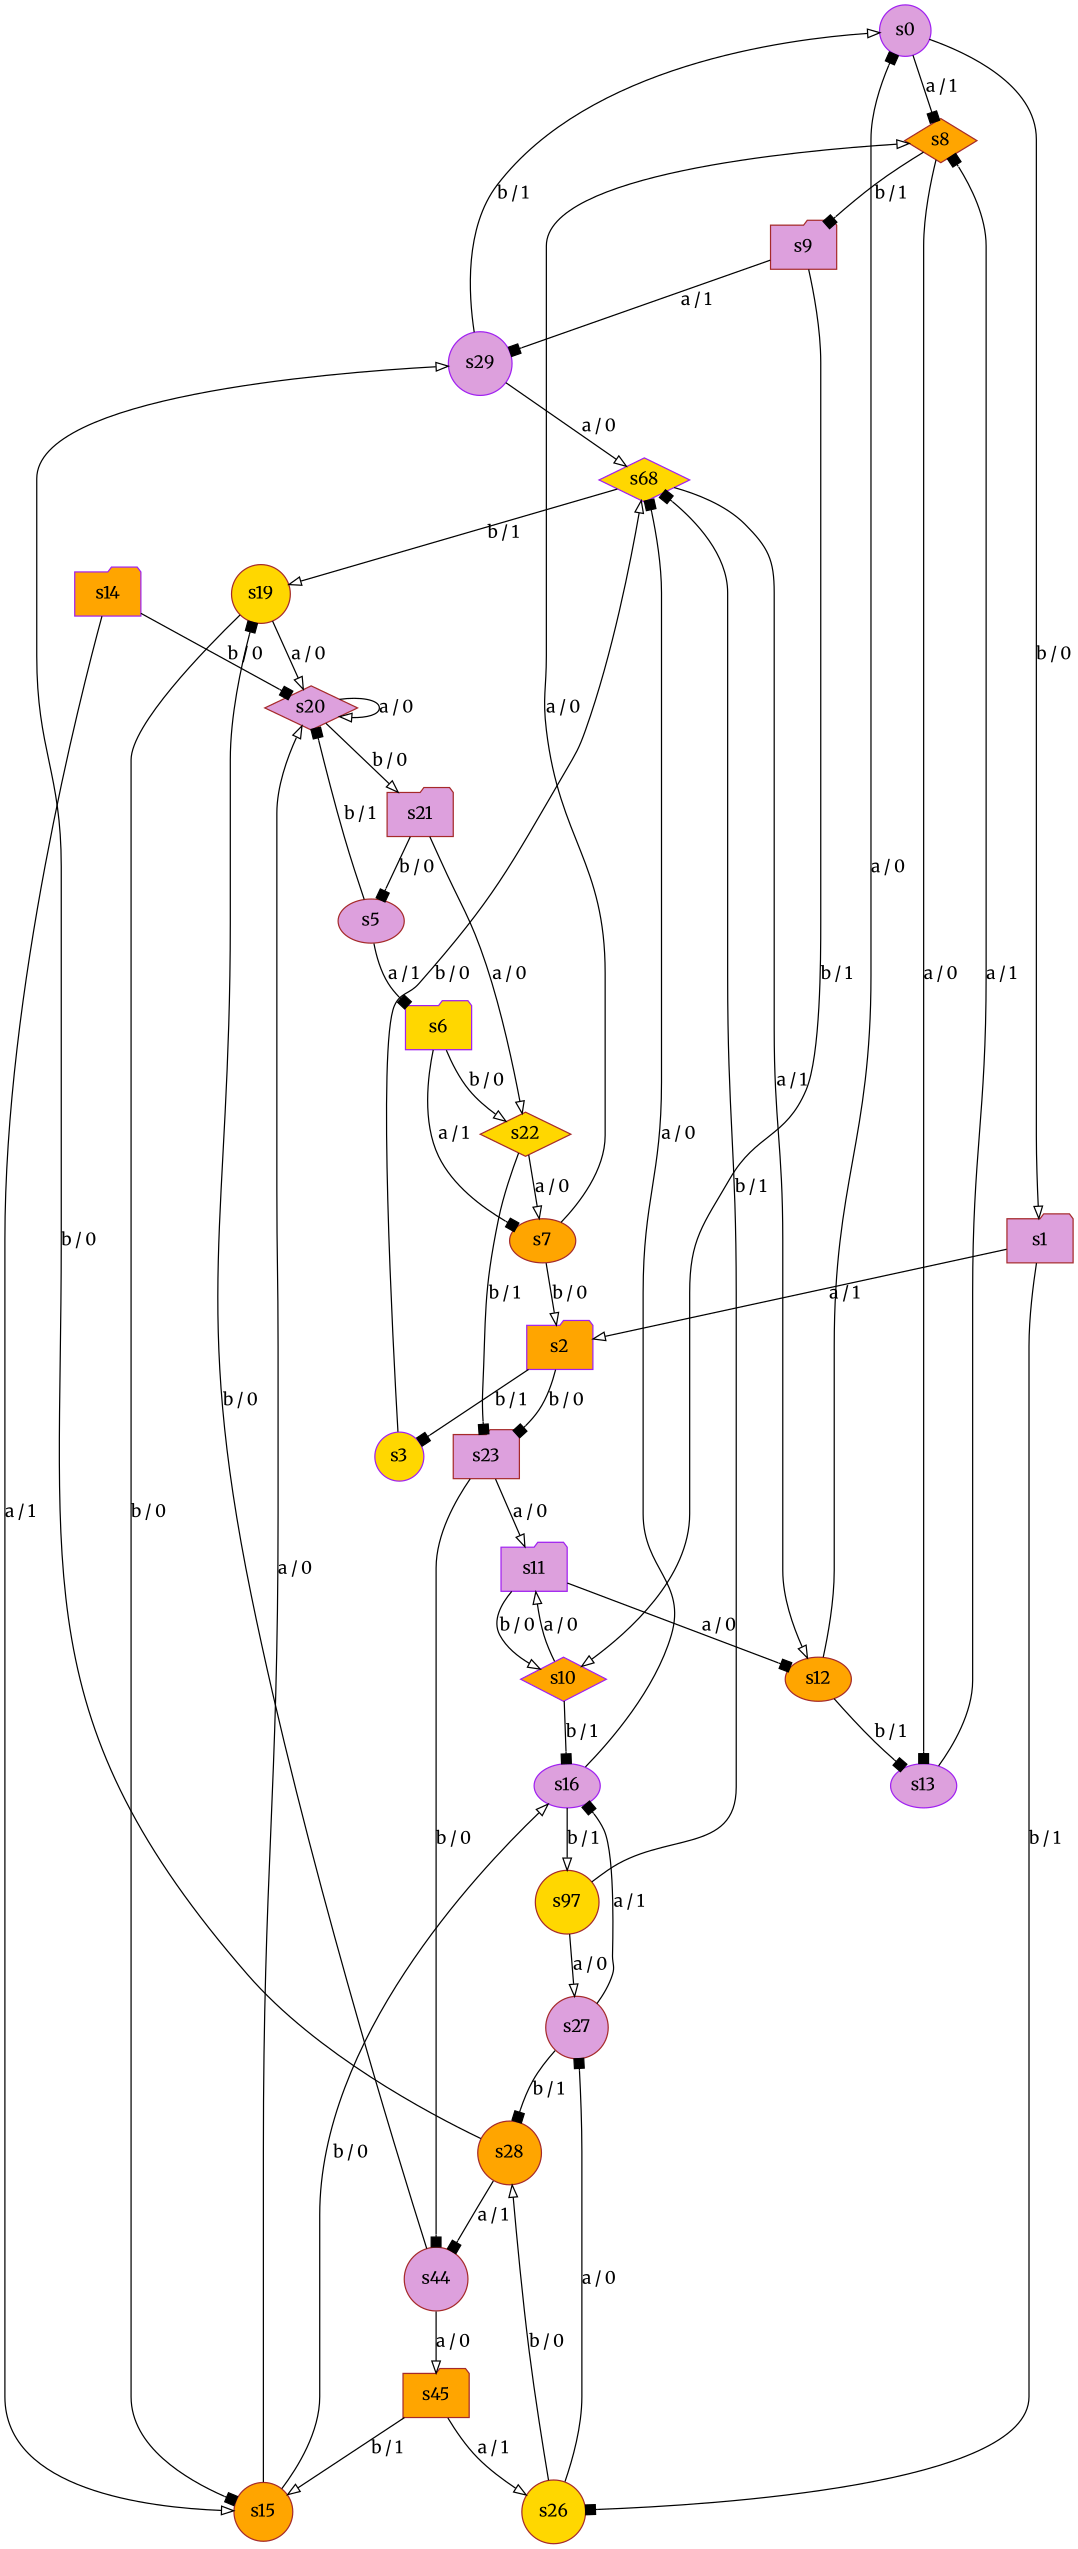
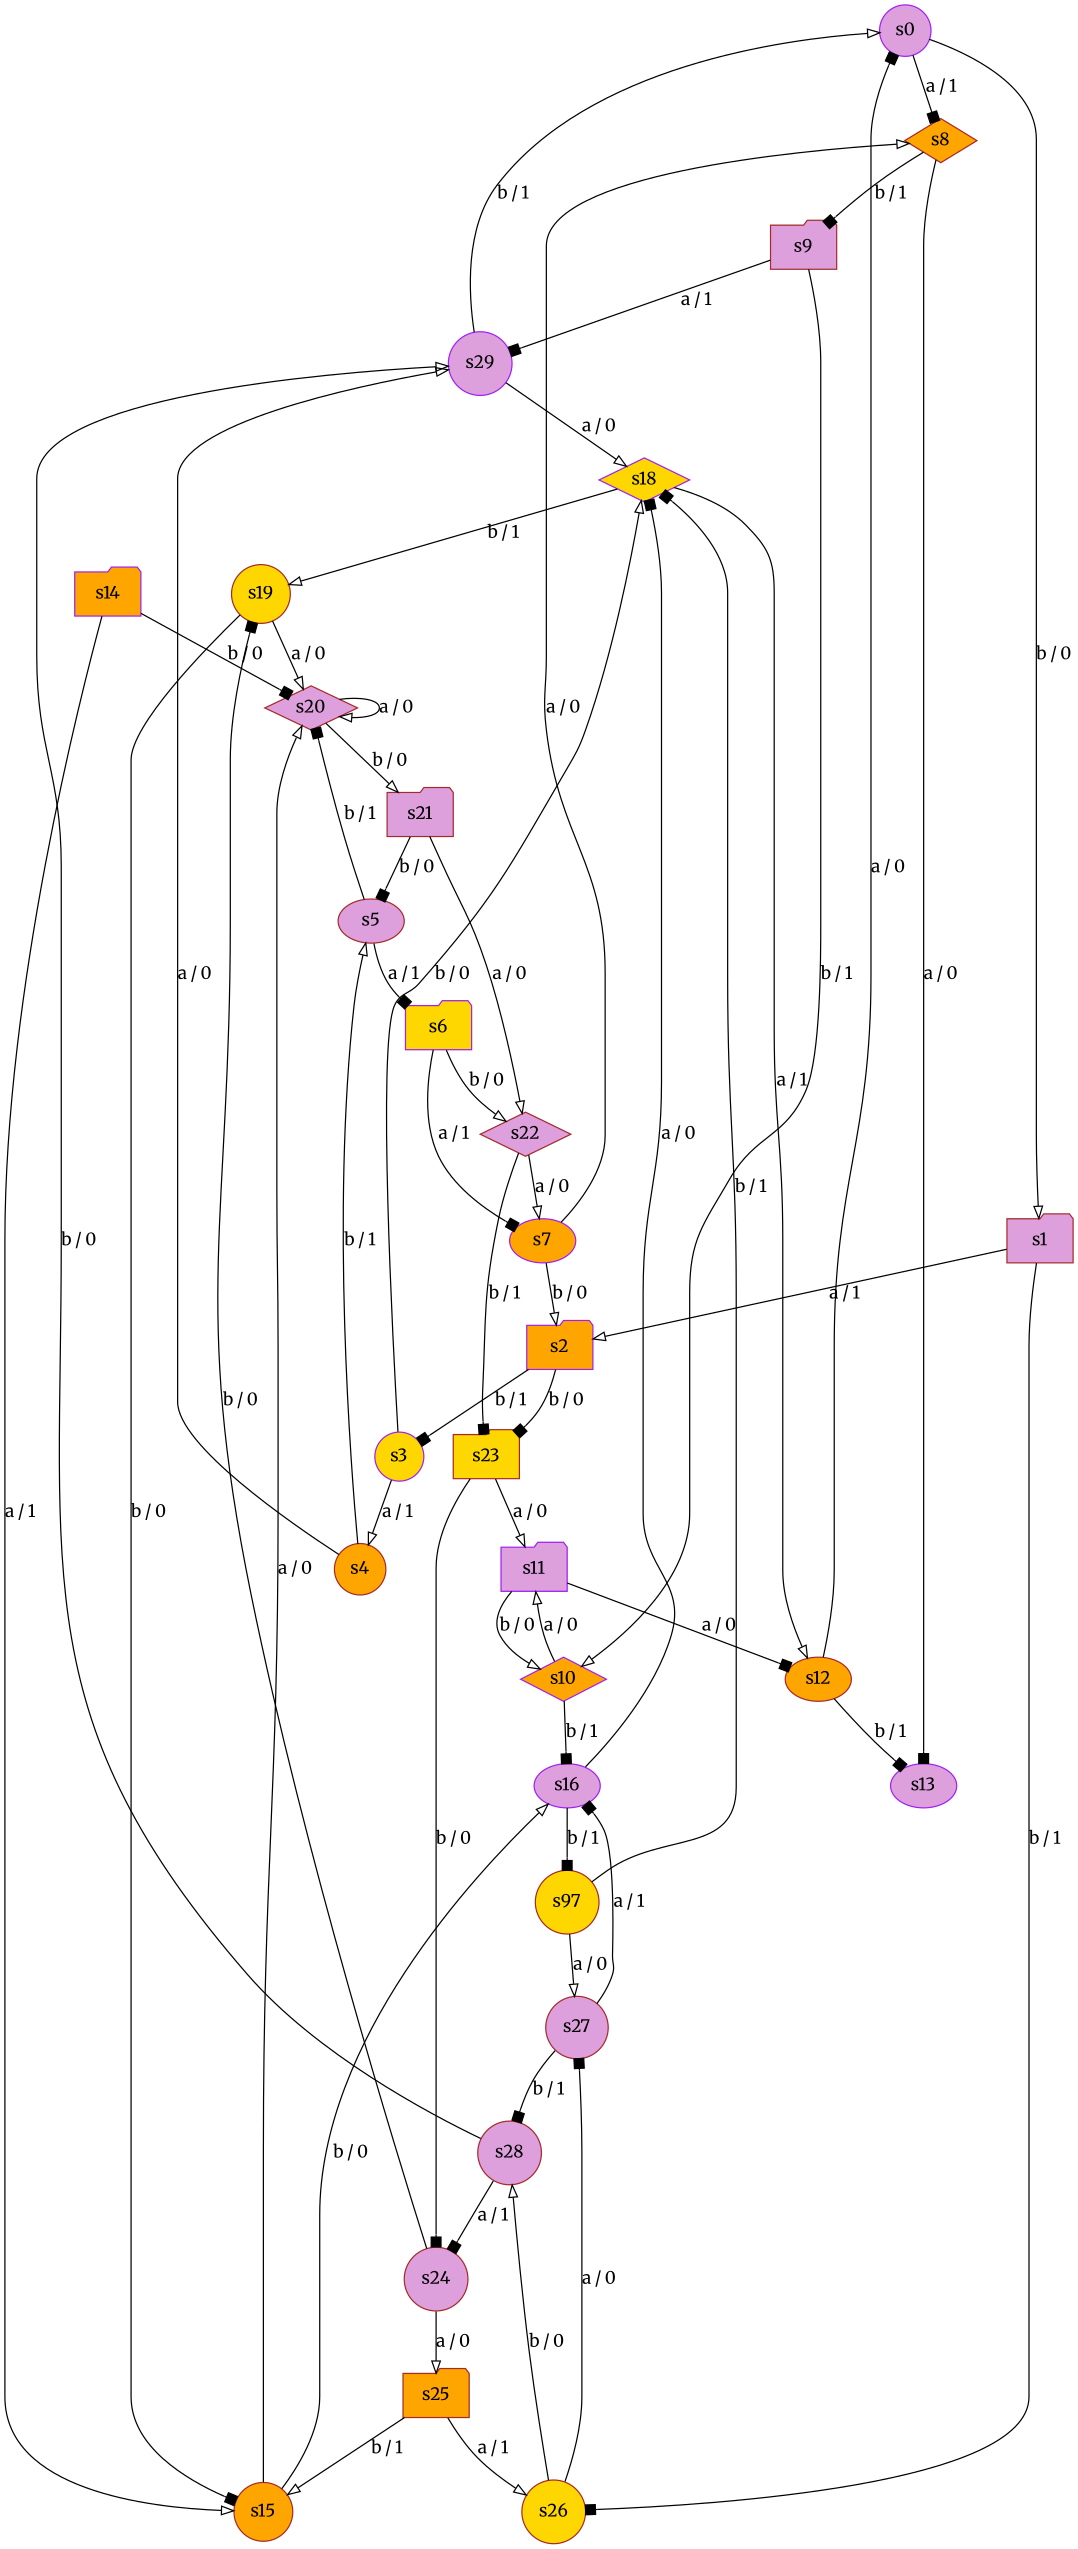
node "s68": label "s68" -> "s18"
edge "s13" -> "s8": removed, label "a / 1"
node "s22": fillcolor gold -> plum
node "s7": color brown -> purple
node "s23": fillcolor plum -> gold
node "s4": added
edge "s16" -> "s97": arrowhead onormal -> box
node "s28": fillcolor orange -> plum
node "s44": label "s44" -> "s24"
node "s45": label "s45" -> "s25"
